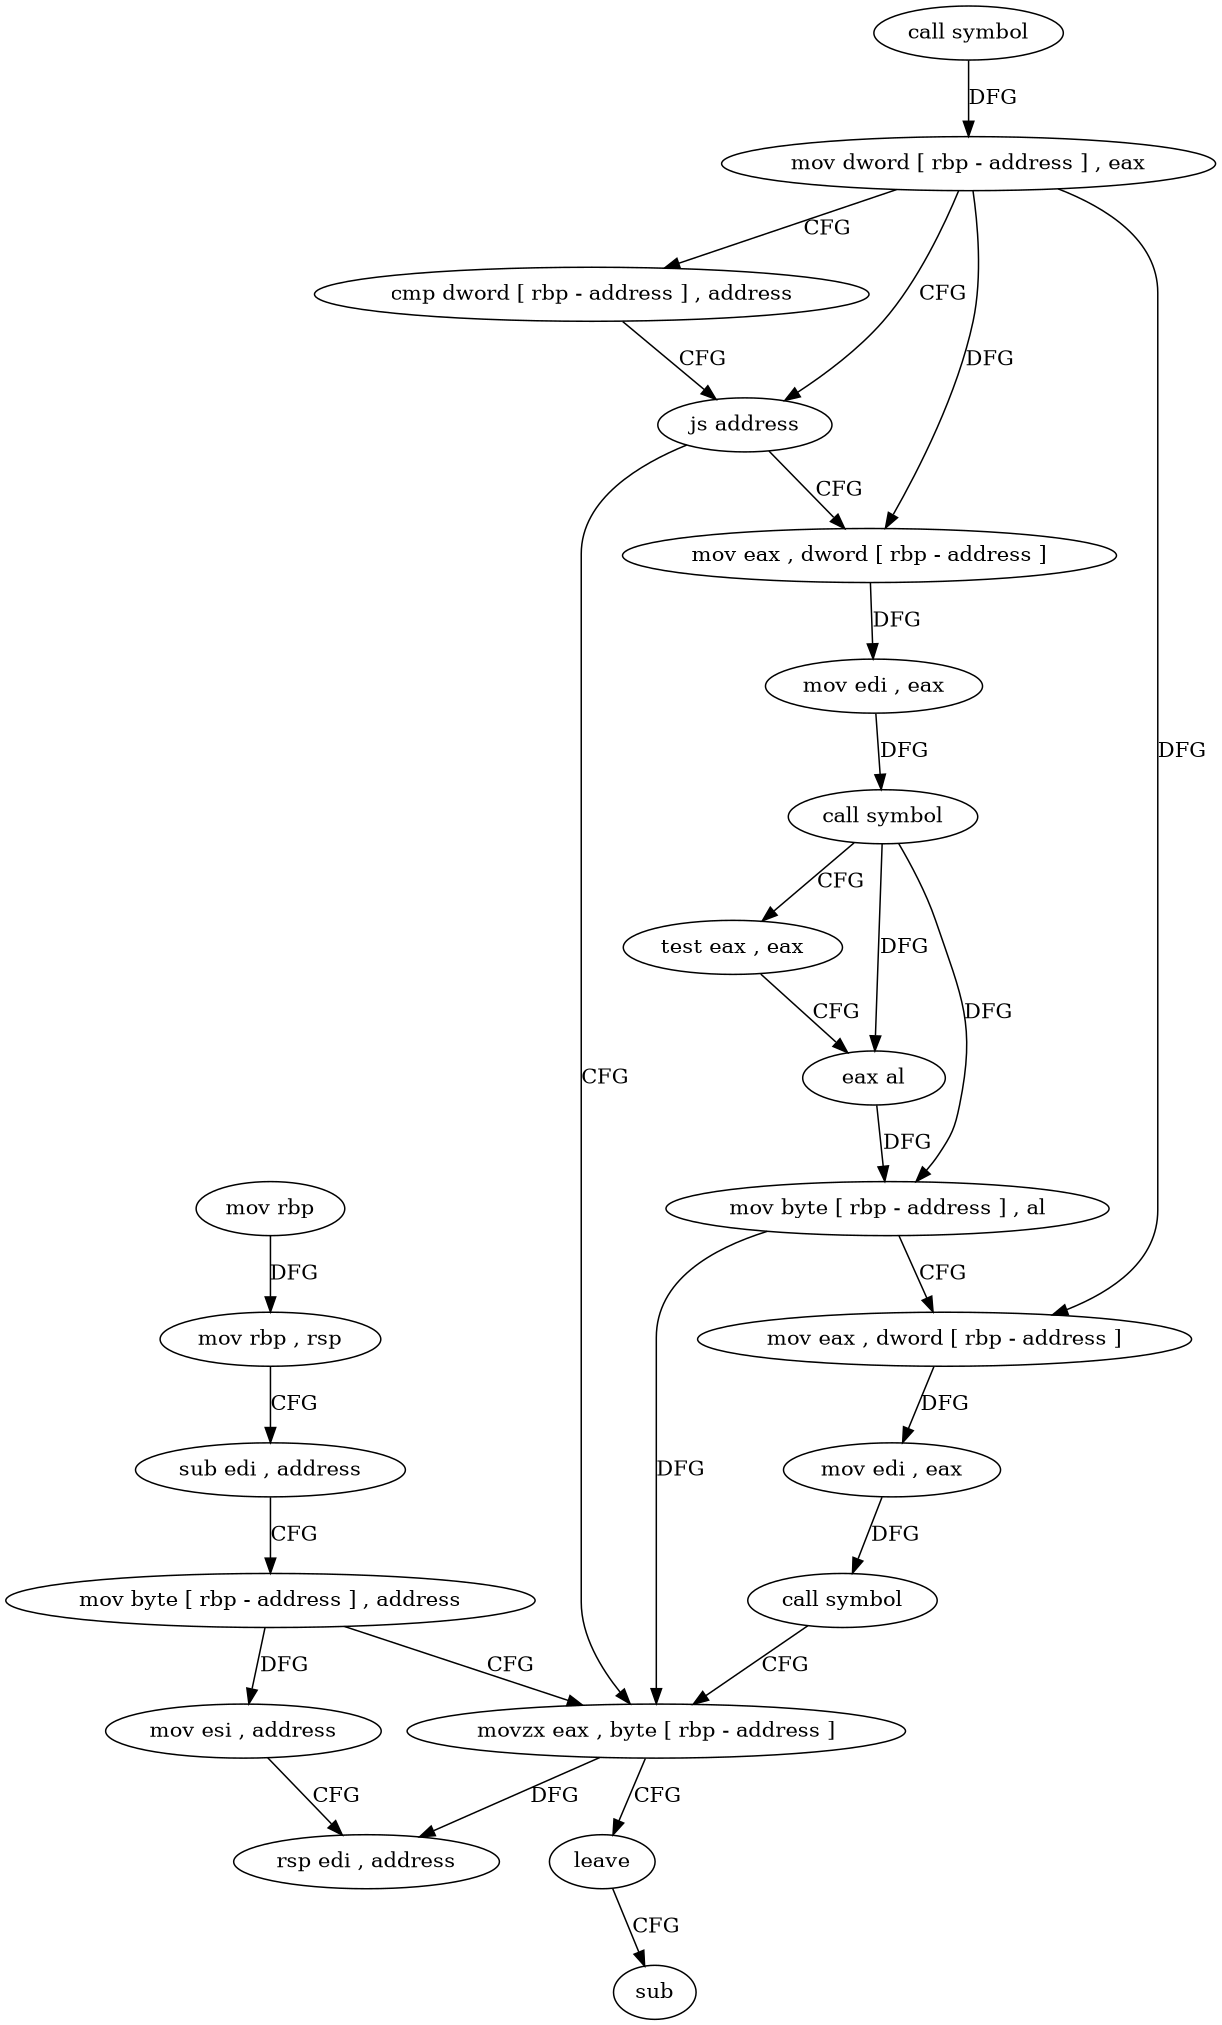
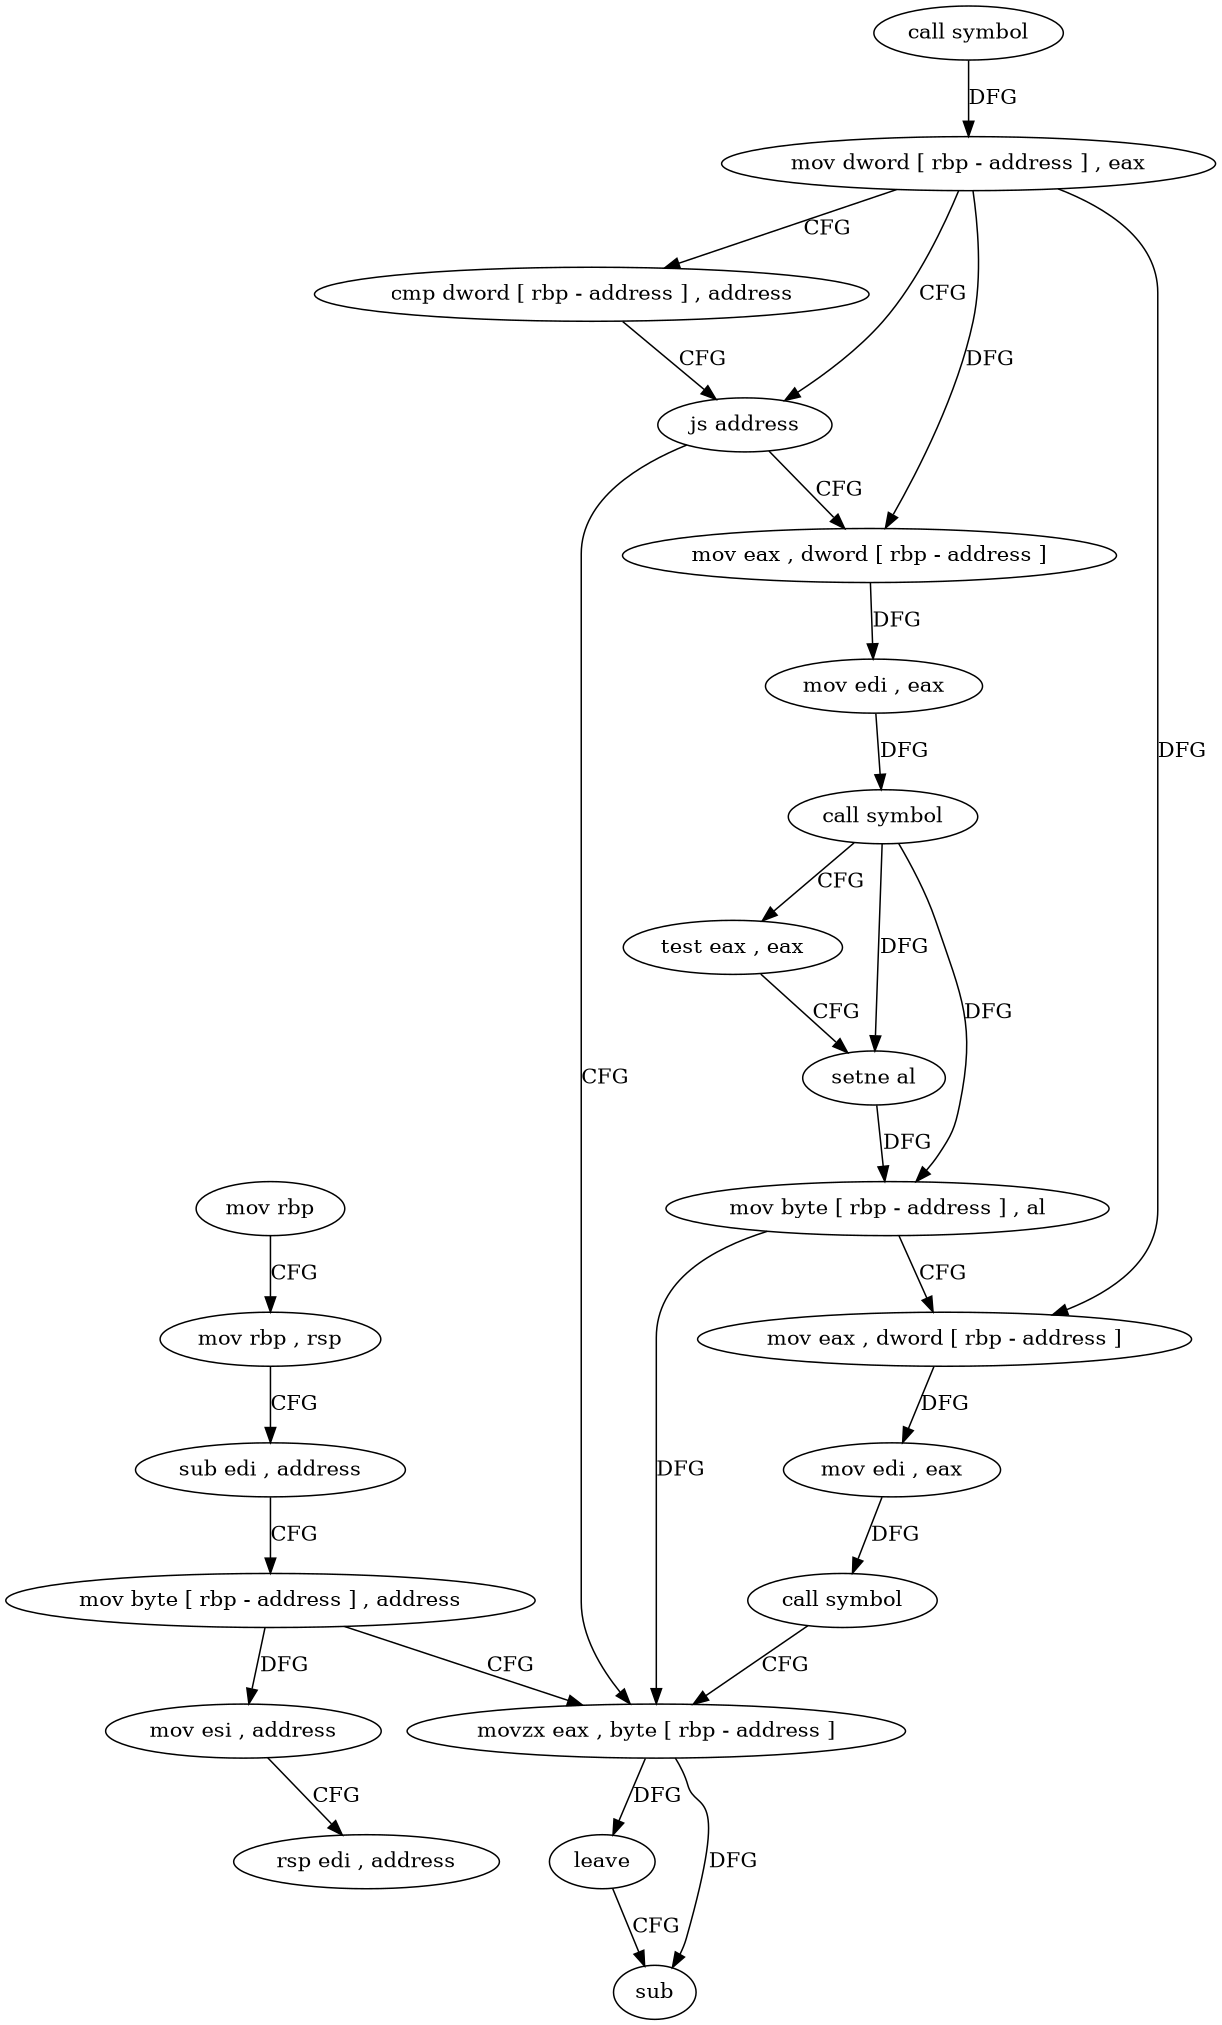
node "eax al": label "eax al" -> "setne al"
edge "mov rbp" -> "mov rbp , rsp": label "DFG" -> "CFG"
edge "movzx eax , byte [ rbp - address ]" -> "rsp edi , address": now "movzx eax , byte [ rbp - address ]" -> "sub"
edge "movzx eax , byte [ rbp - address ]" -> "leave": label "CFG" -> "DFG"
